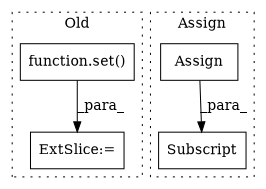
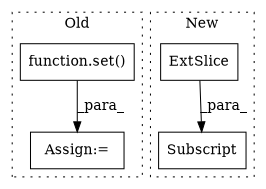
cluster "Assign": label "Assign" -> "New"
node "Assign": label "Assign" -> "ExtSlice"
node "ExtSlice:=": label "ExtSlice:=" -> "Assign:="
